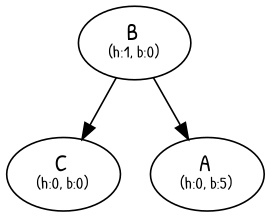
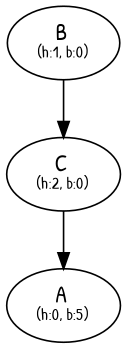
edge "B" -> "A": now "C" -> "A"
node "C": text "(h:0, b:0)" -> "(h:2, b:0)"
